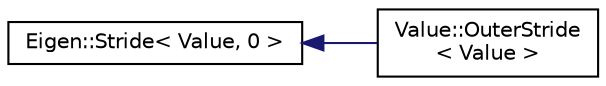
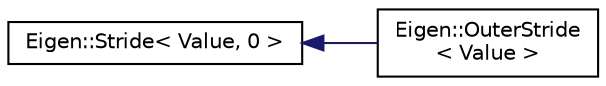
node "Value::OuterStride < Value >": label "Value::OuterStride < Value >" -> "Eigen::OuterStride < Value >"
